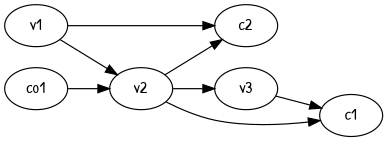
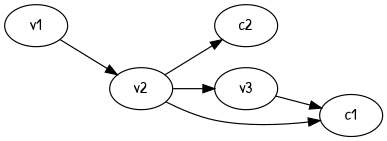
edge "v1" -> "c2": removed
node "co1": removed
